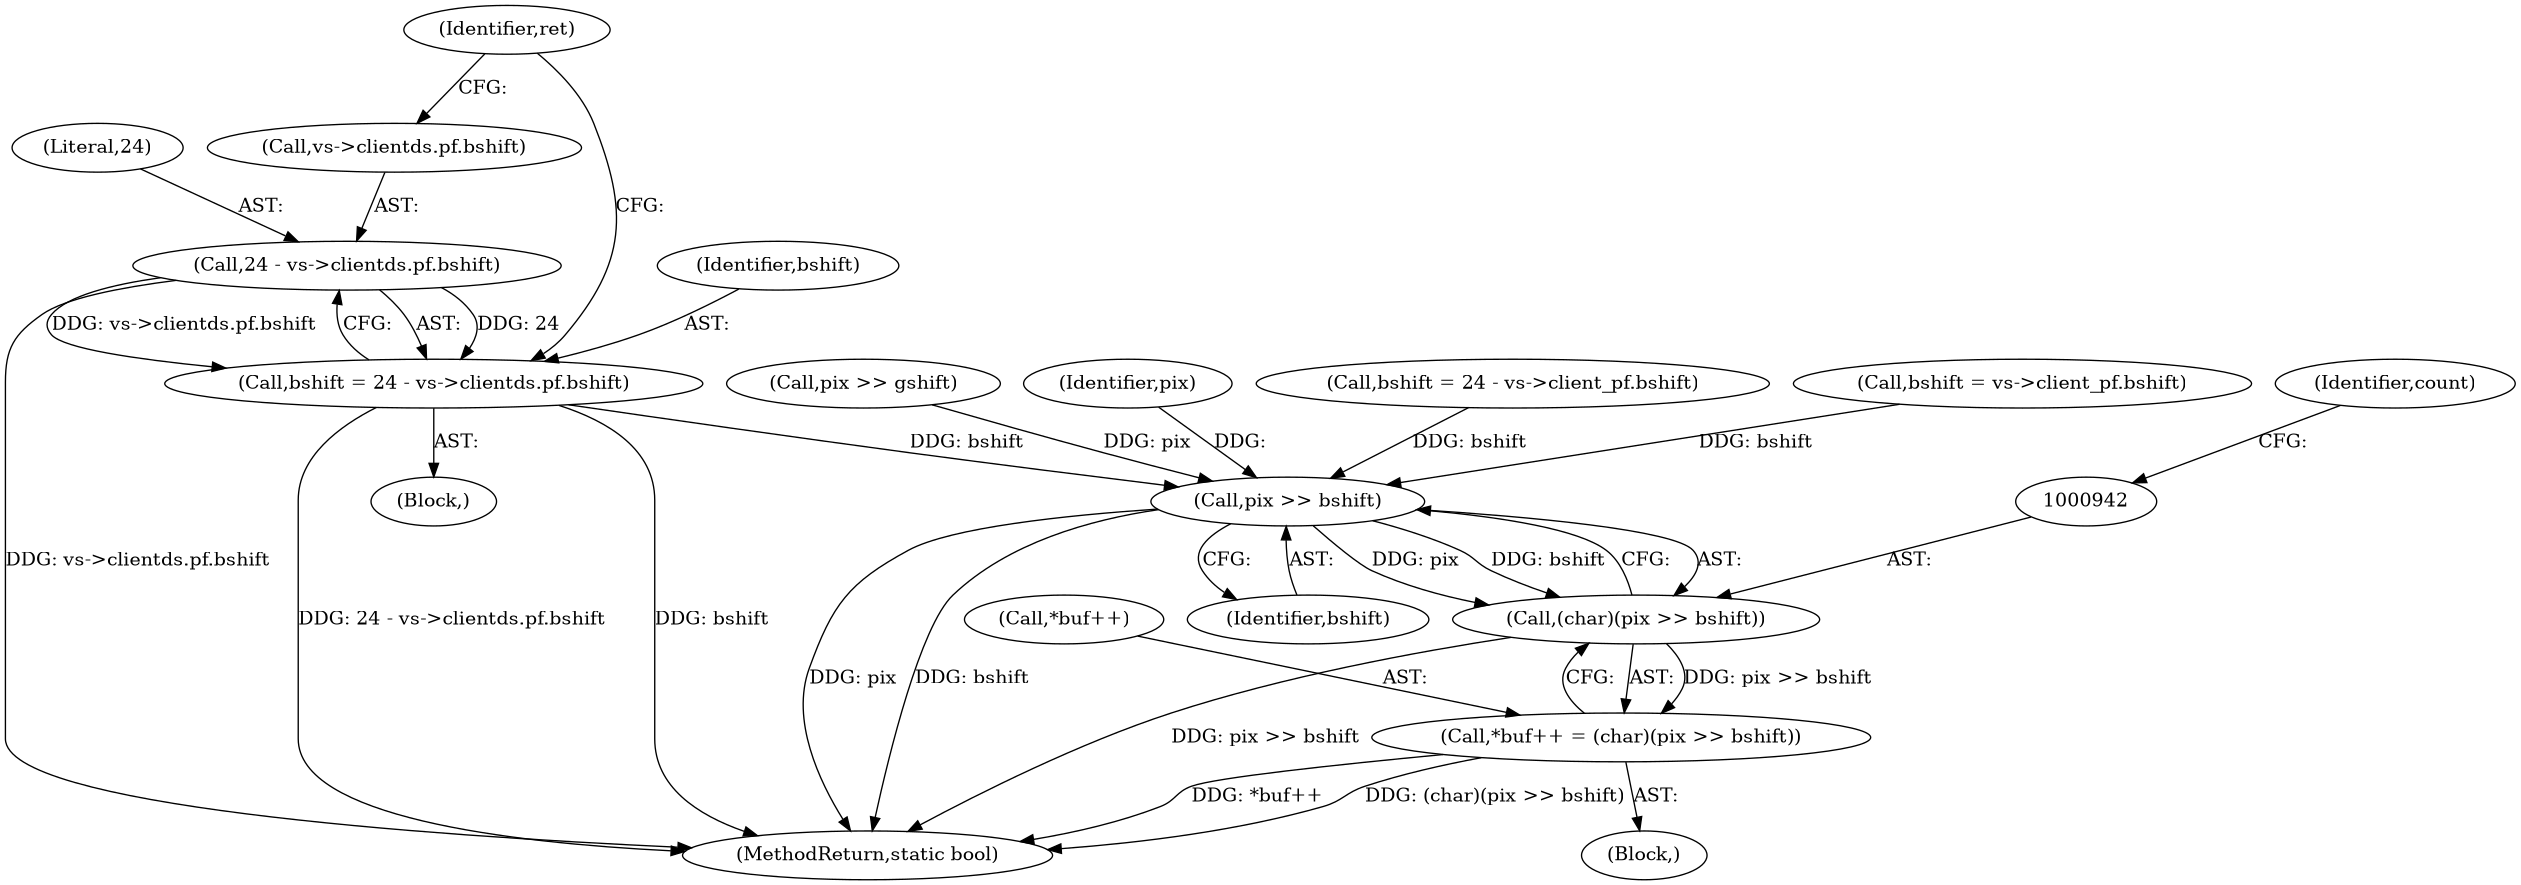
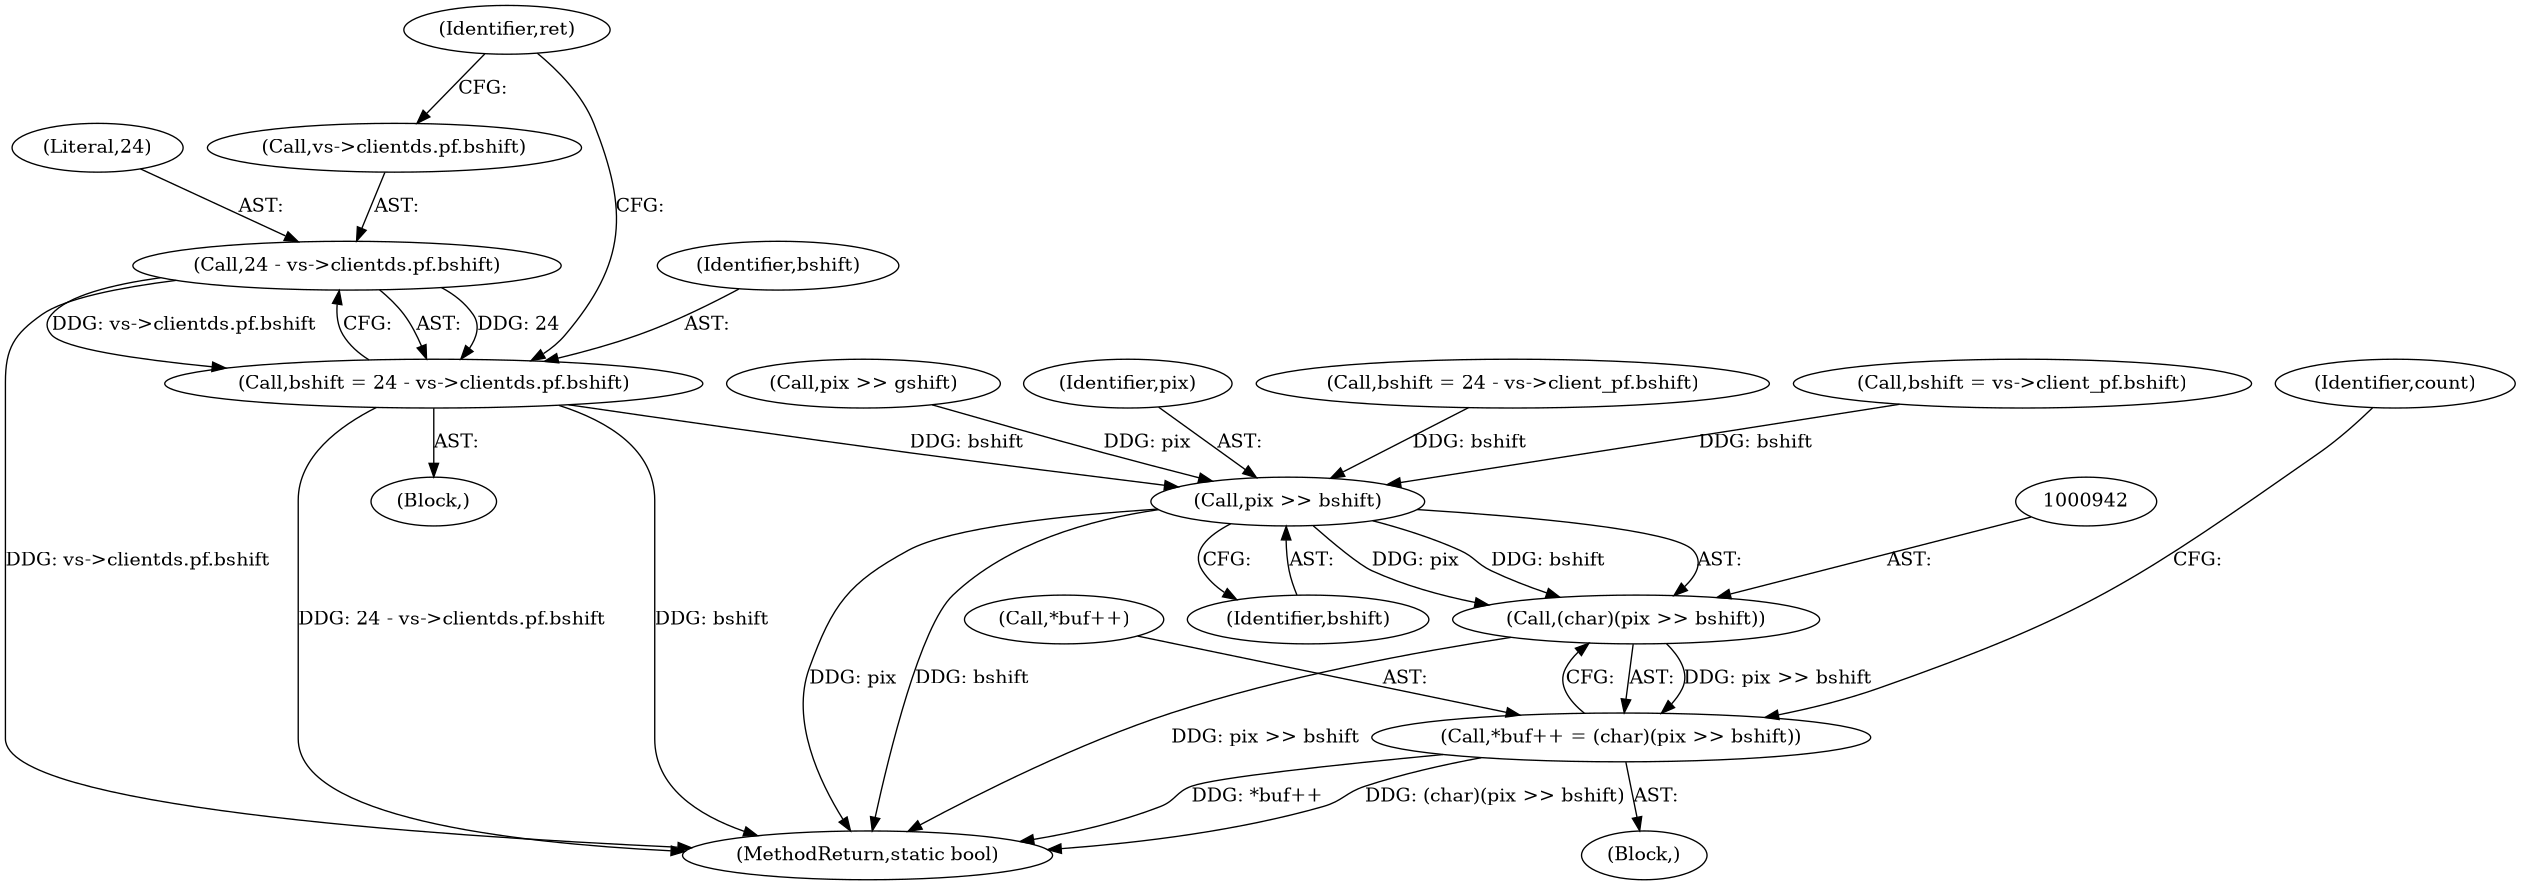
edge "(Identifier,count)" -> "1000942": now "(Identifier,count)" -> "(Call,*buf++ = (char)(pix >> bshift))"
edge "(Identifier,pix)" -> "(Call,pix >> bshift)": label "DDG: " -> "AST: "
edge "(Call,(char)(pix >> bshift))" -> "(Call,pix >> bshift)": removed, label "CFG:"
